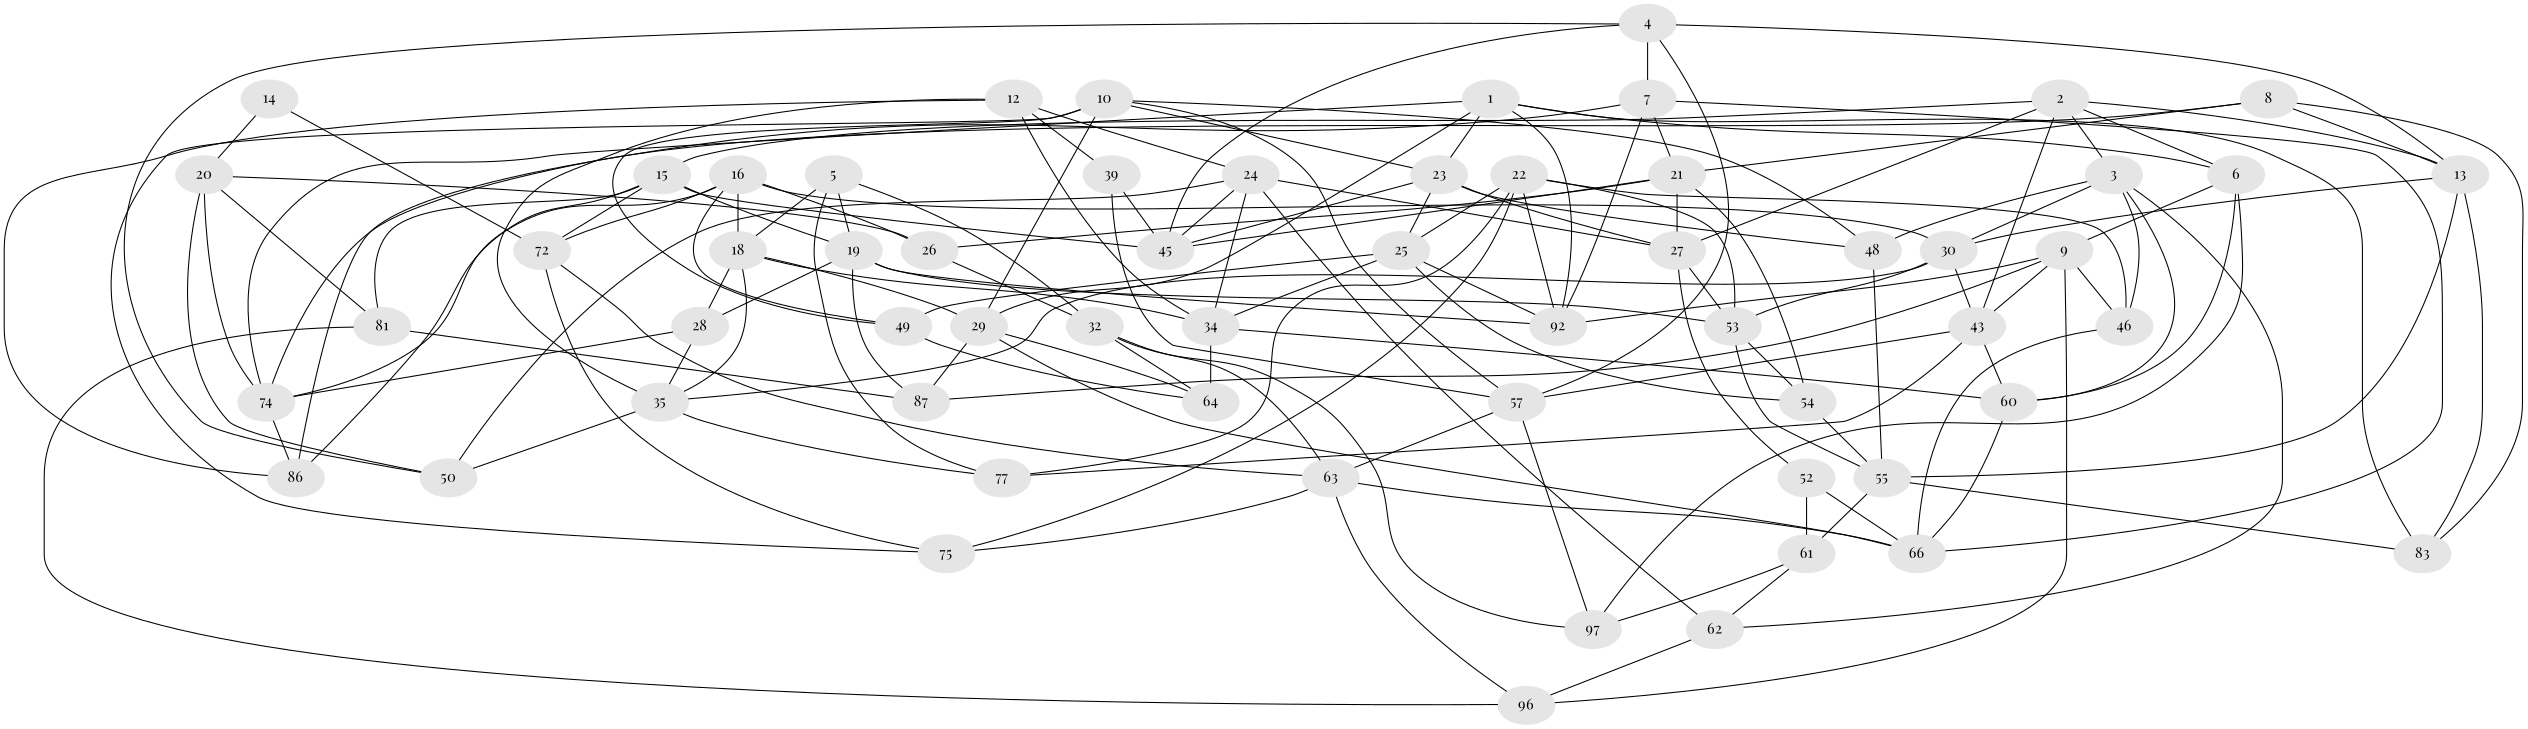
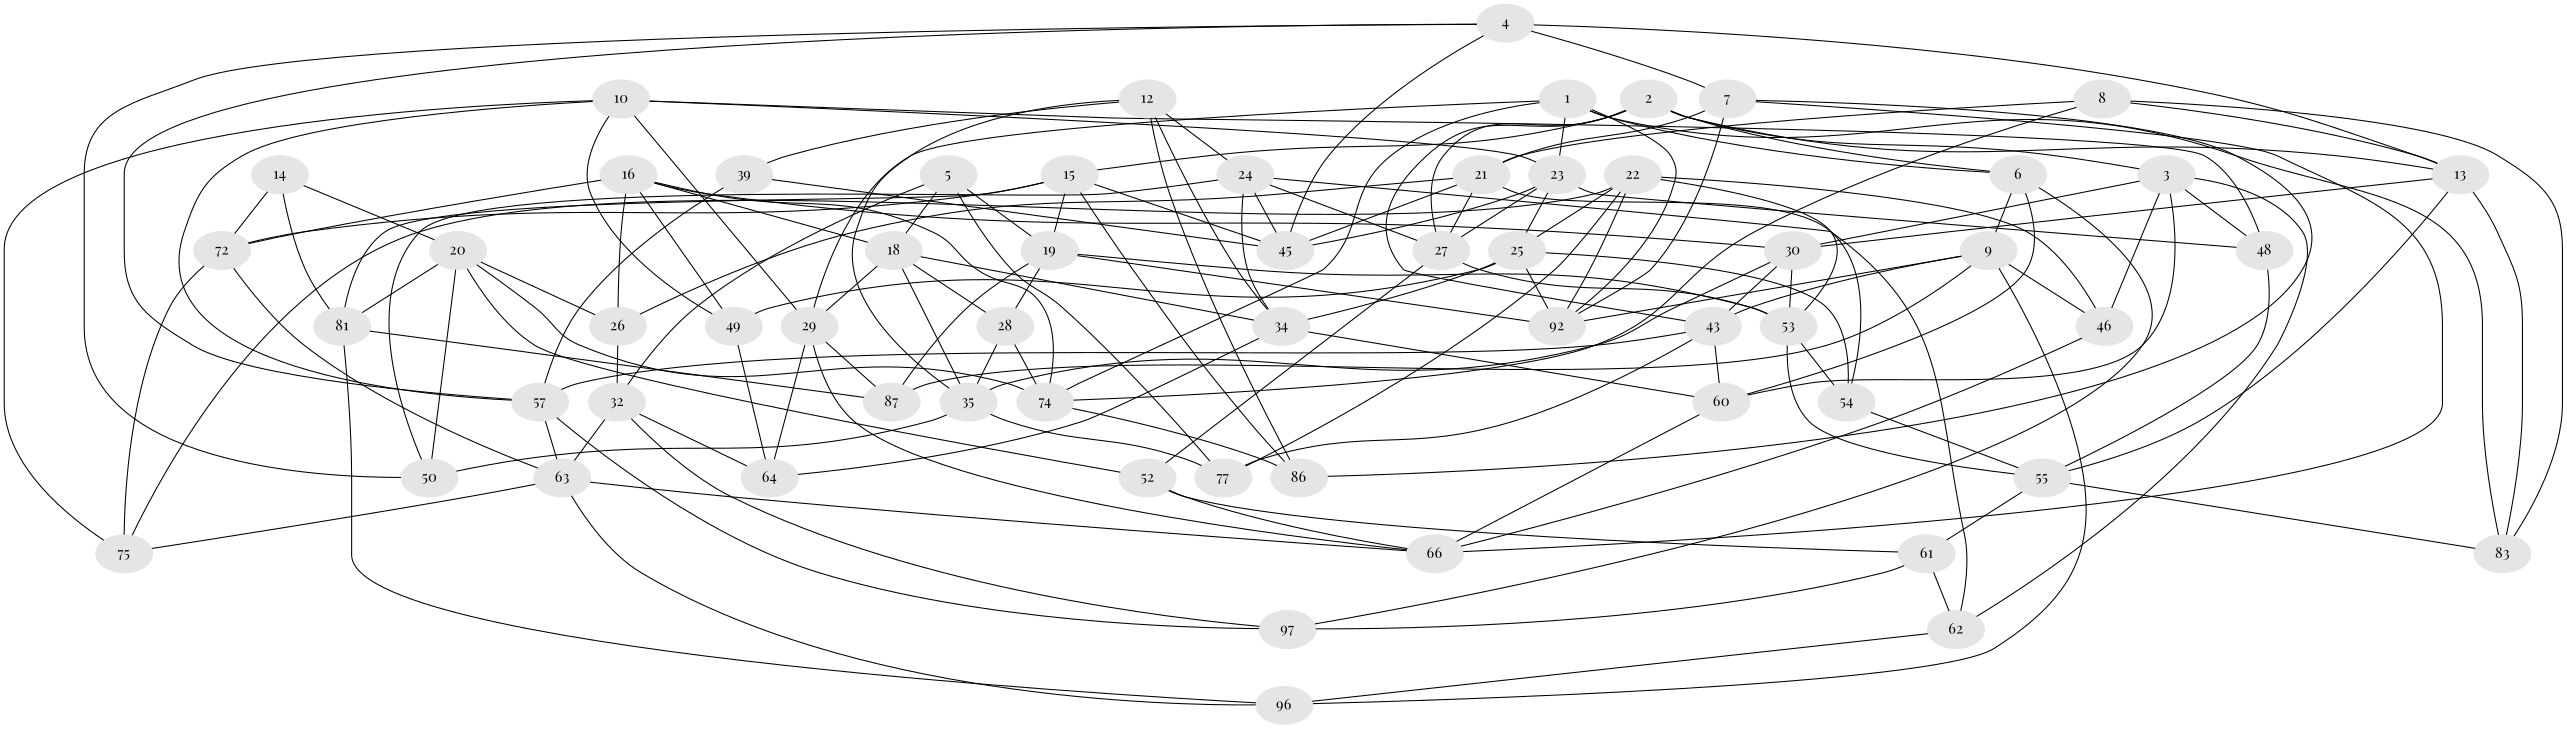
edge "14" -- "81": added
edge "20" -- "52": added
